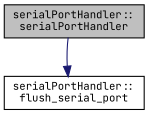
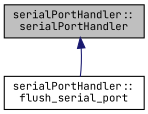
edge "serialPortHandler:: serialPortHandler" -> "serialPortHandler:: flush_serial_port": reversed
